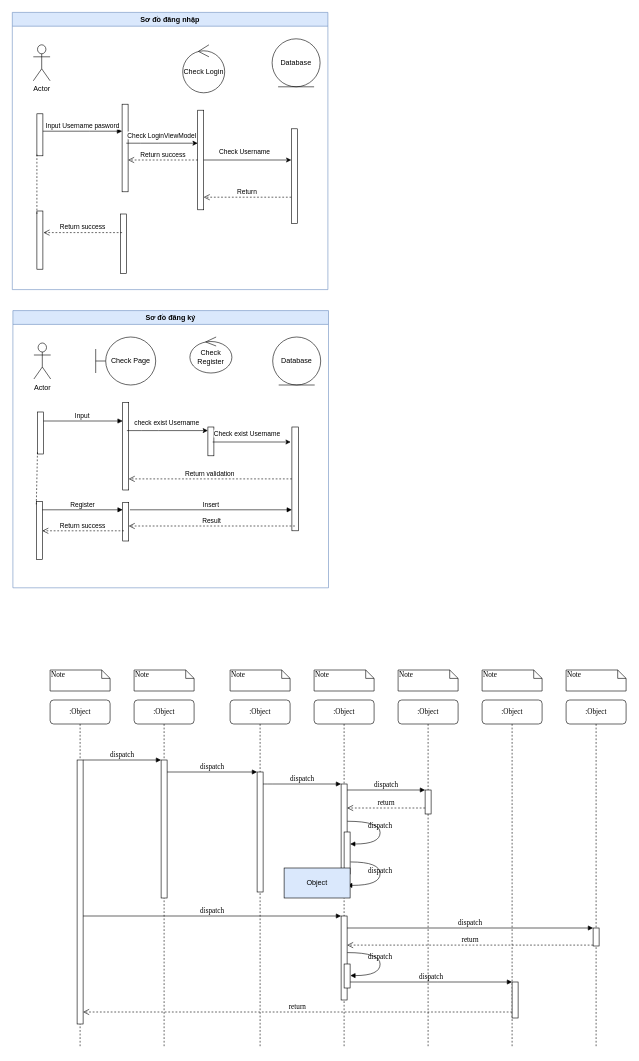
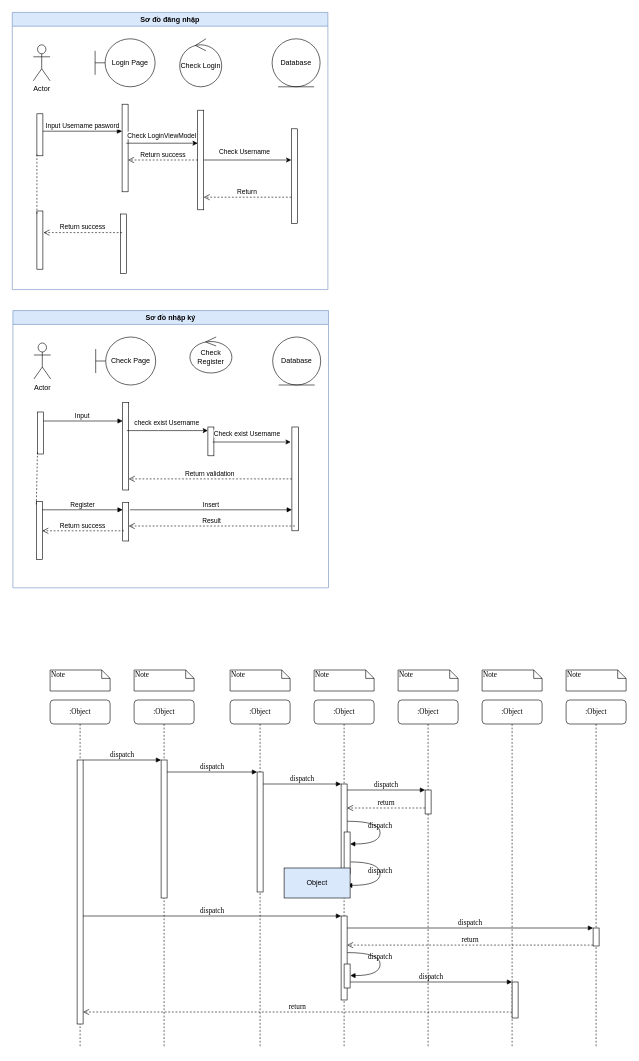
node "Login Page": added
node "Check Login": moved (204, 69) -> (201, 63)
node "Sơ đồ đăng ký": label "Sơ đồ đăng ký" -> "Sơ đồ nhập ký"
